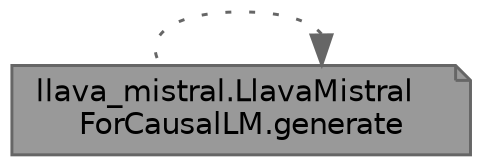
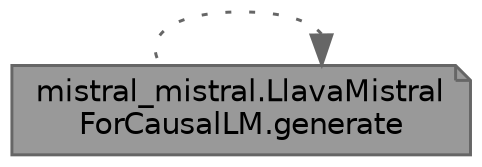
node "llava_mistral.LlavaMistral ForCausalLM.generate": label "llava_mistral.LlavaMistral ForCausalLM.generate" -> "mistral_mistral.LlavaMistral ForCausalLM.generate"
